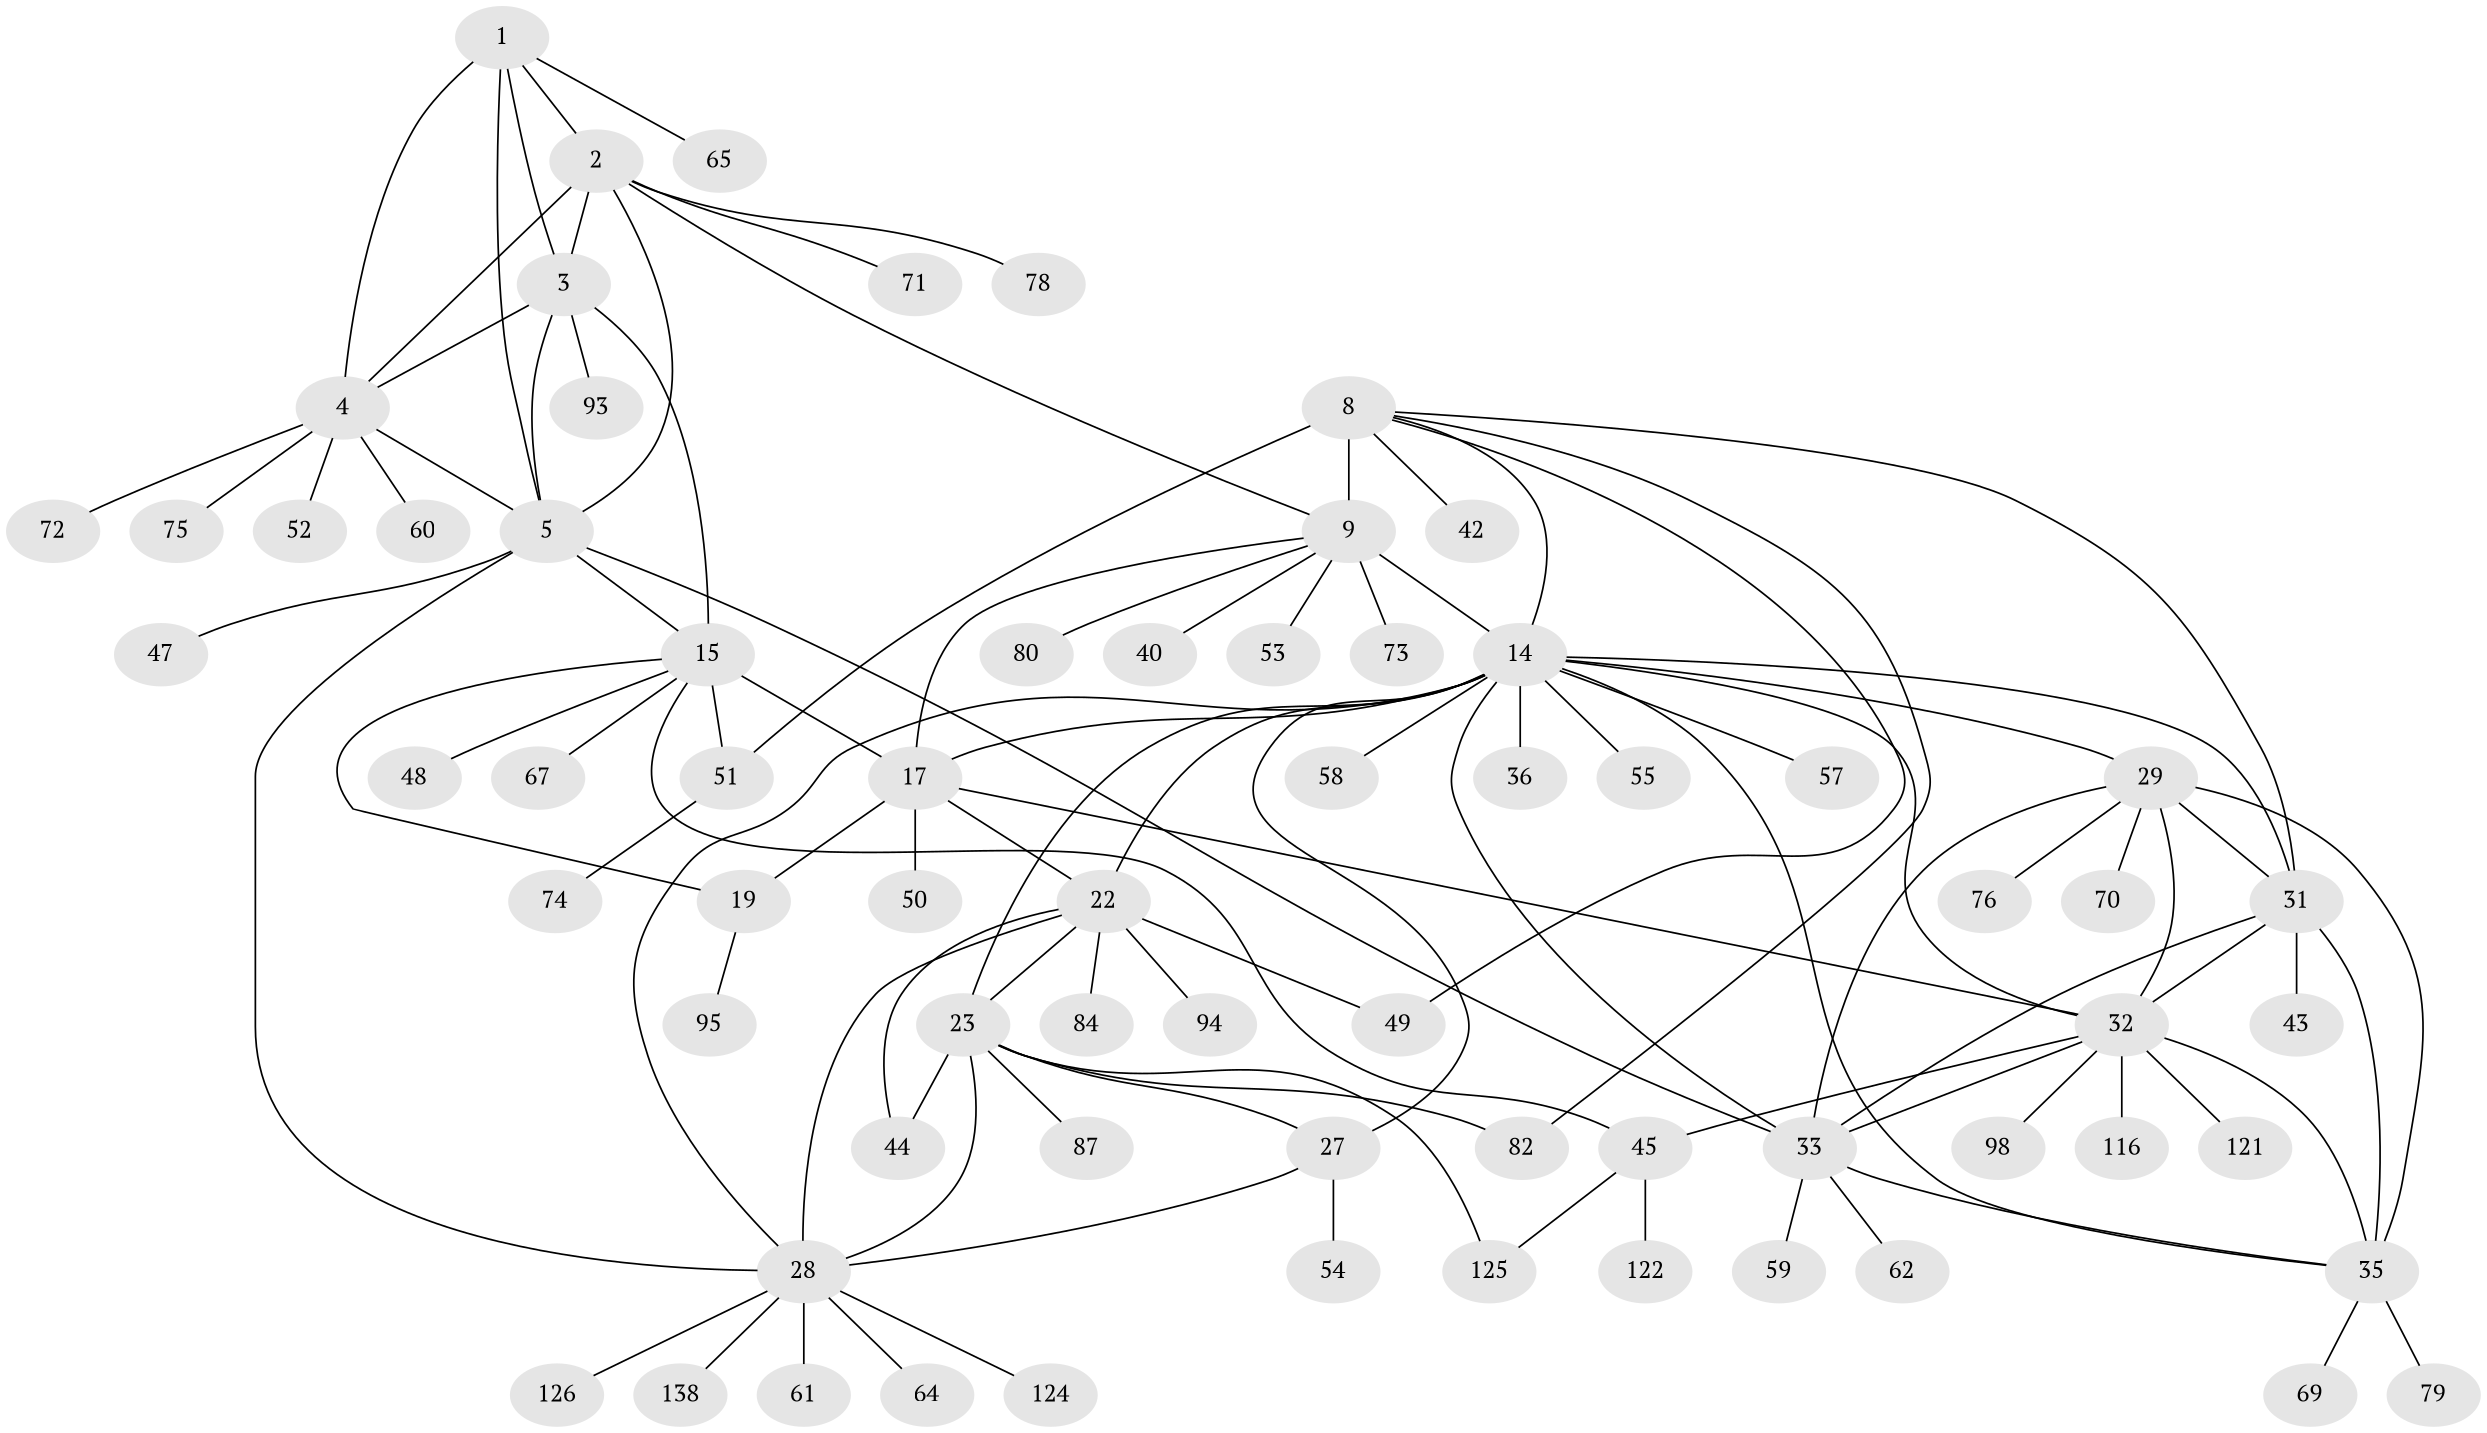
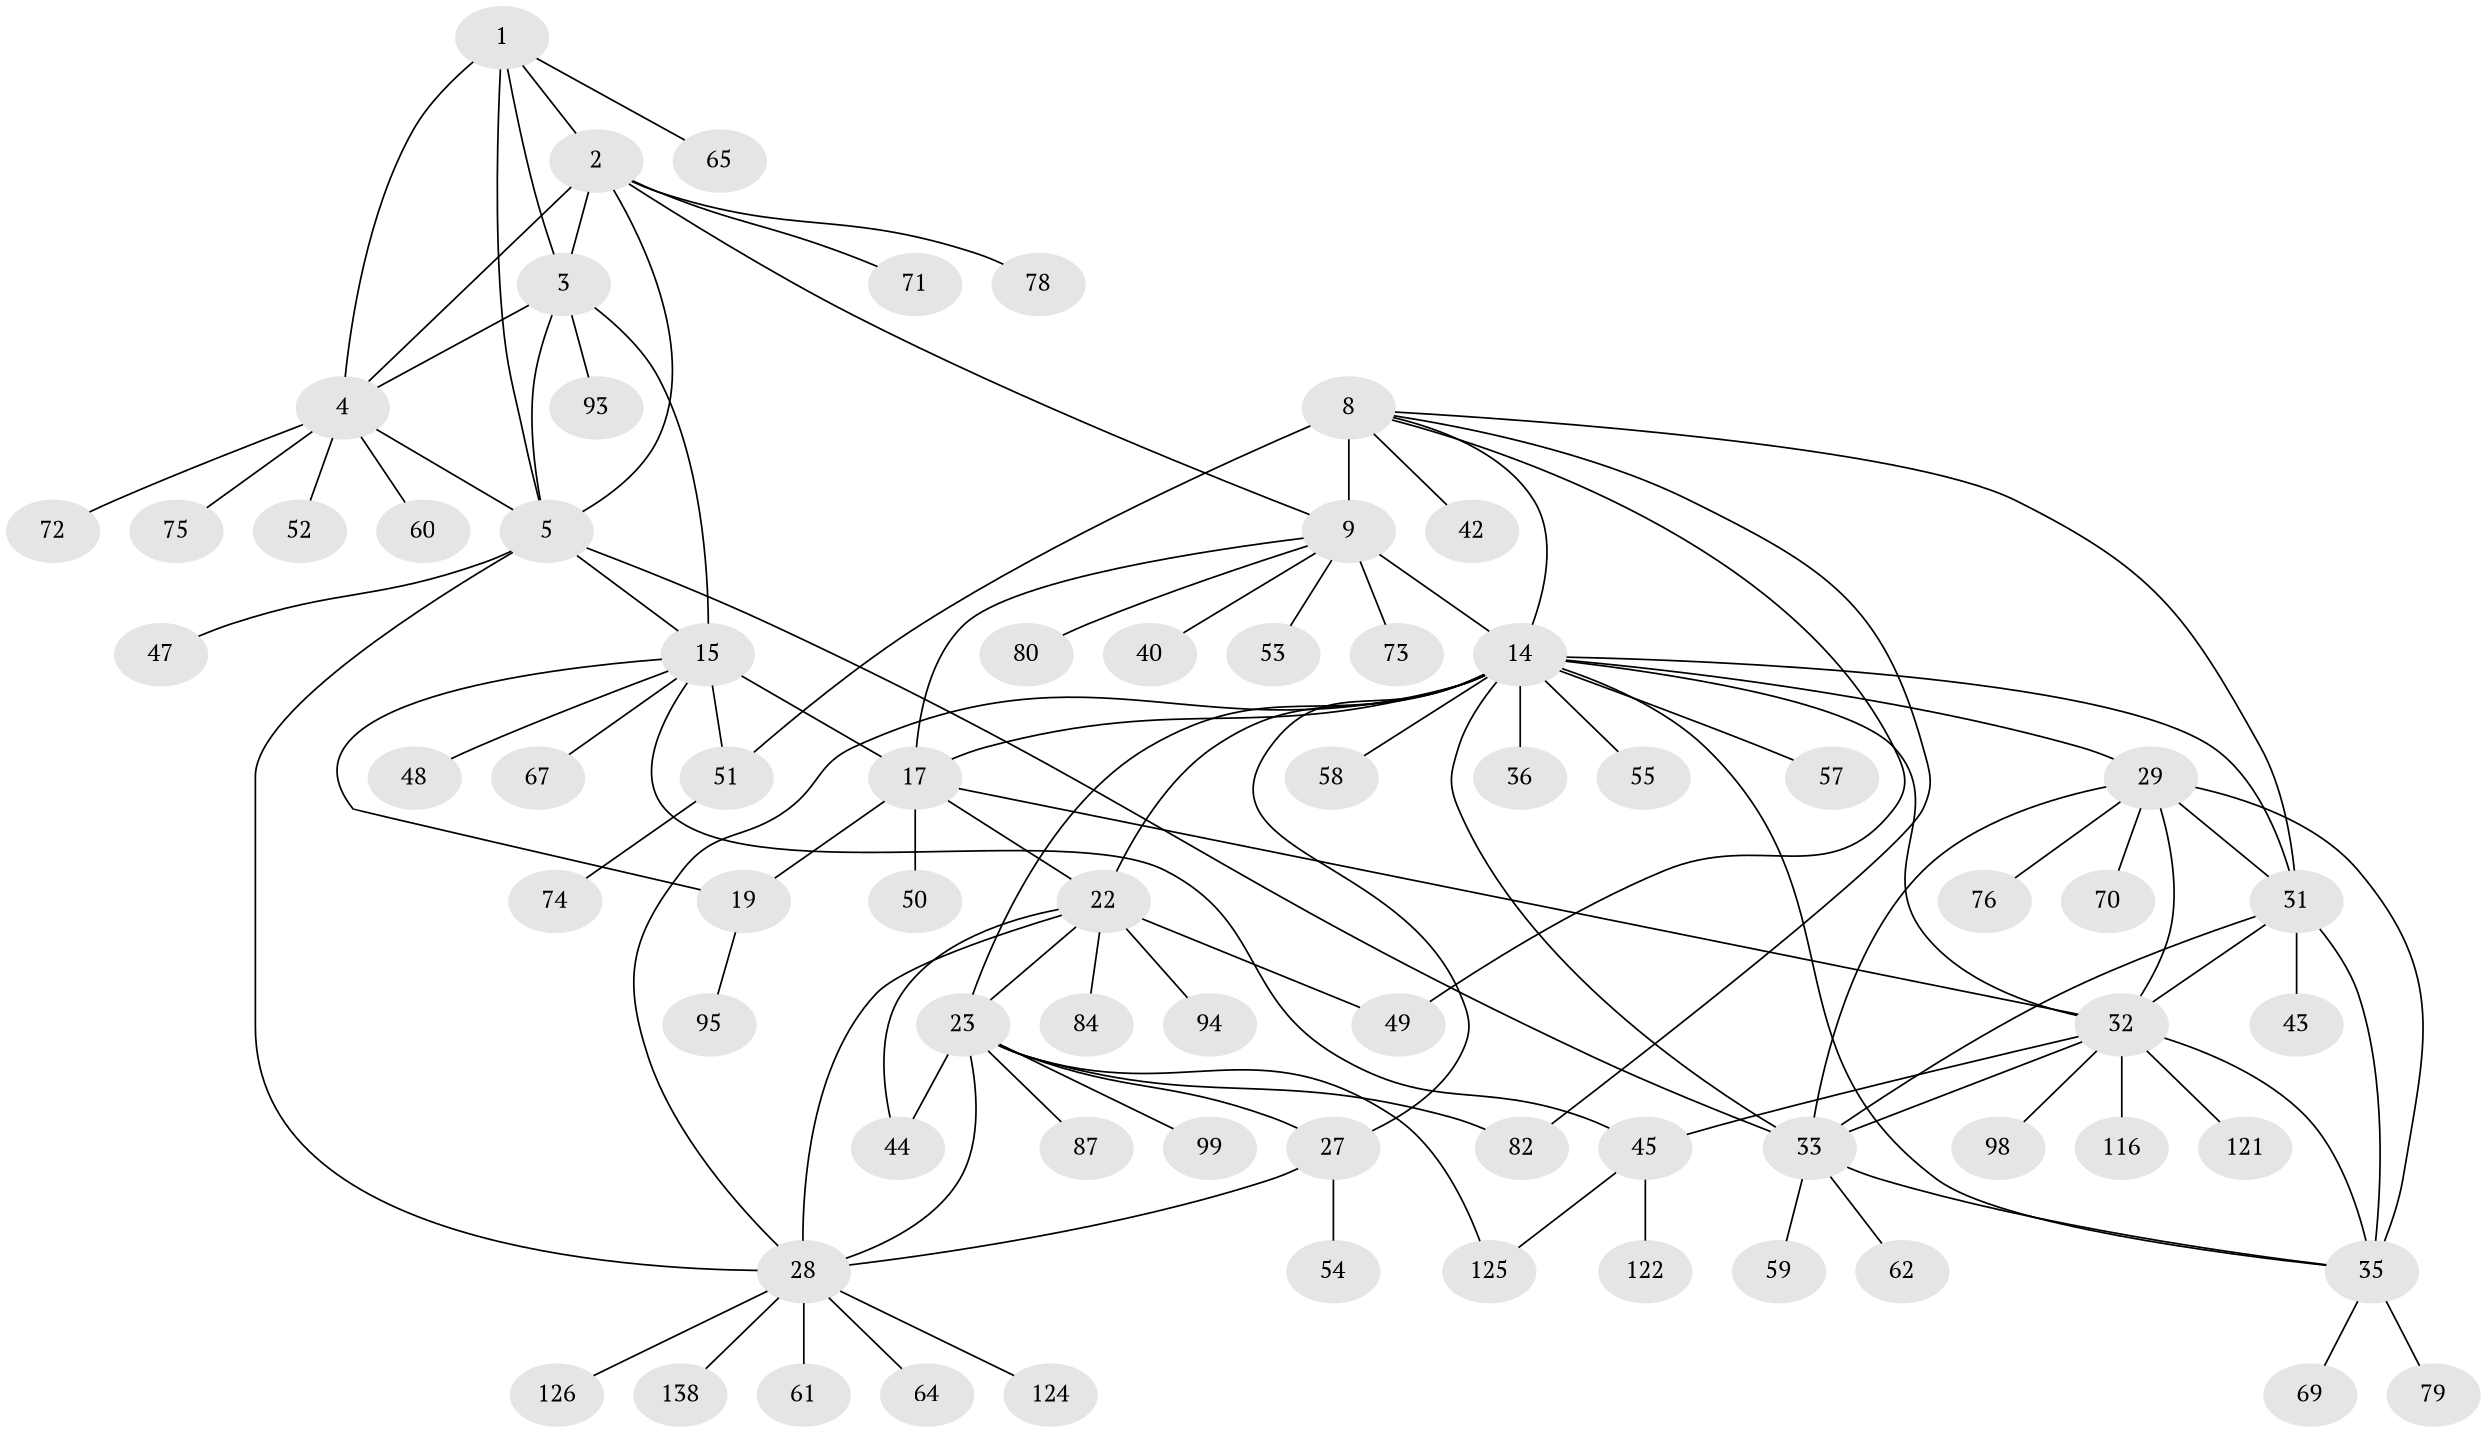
node "99": added
